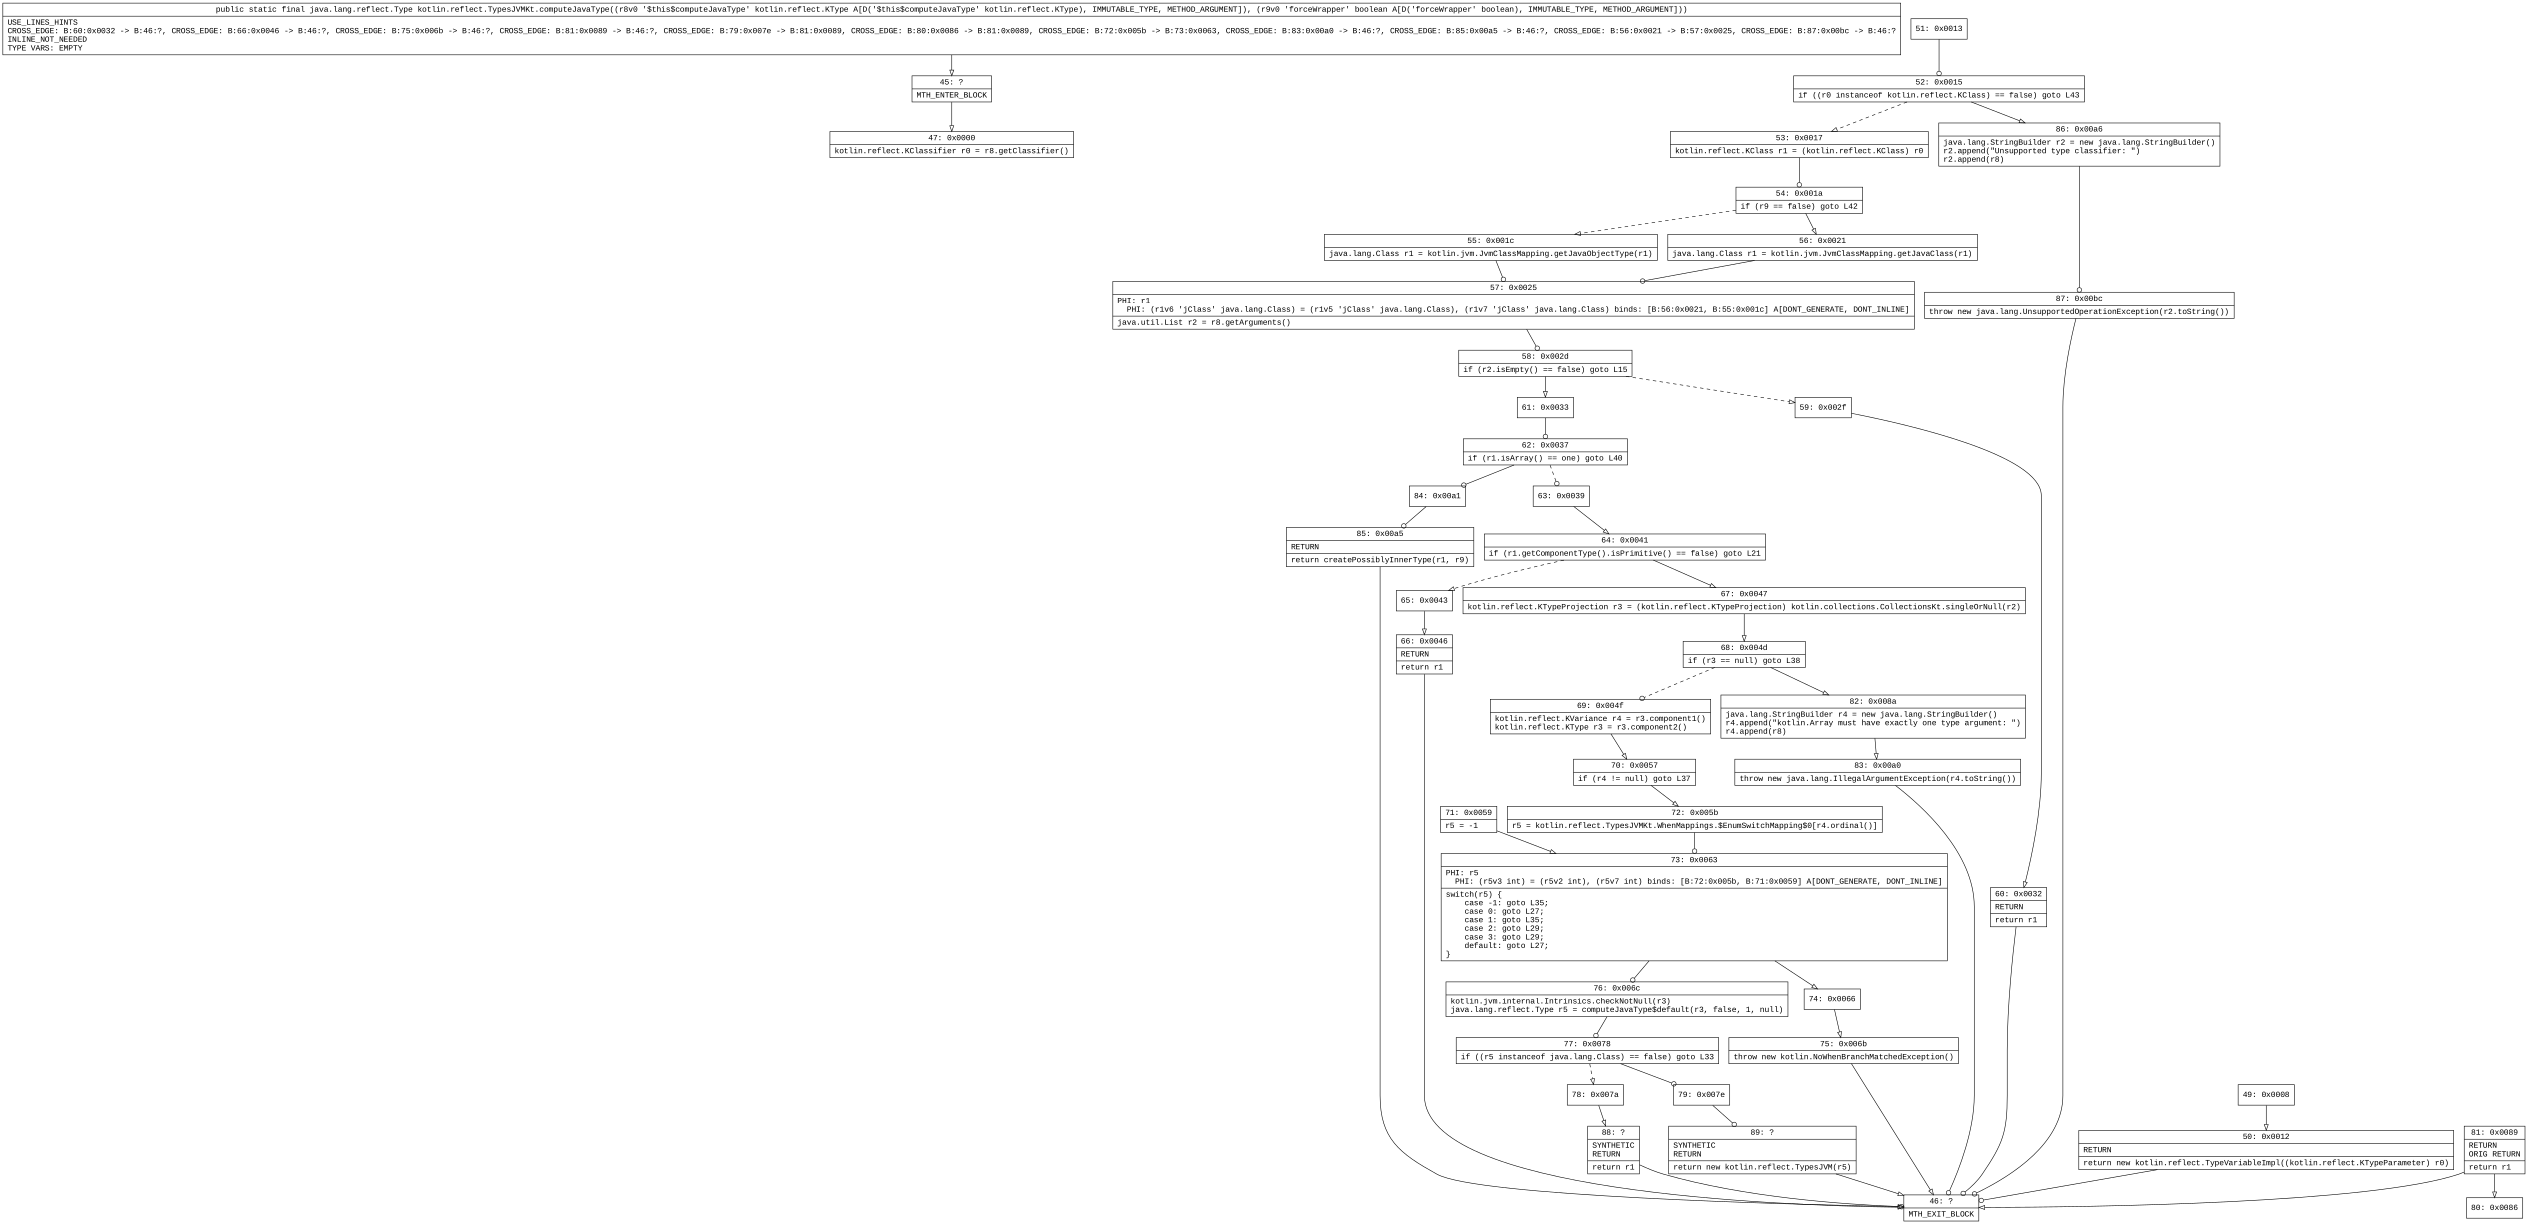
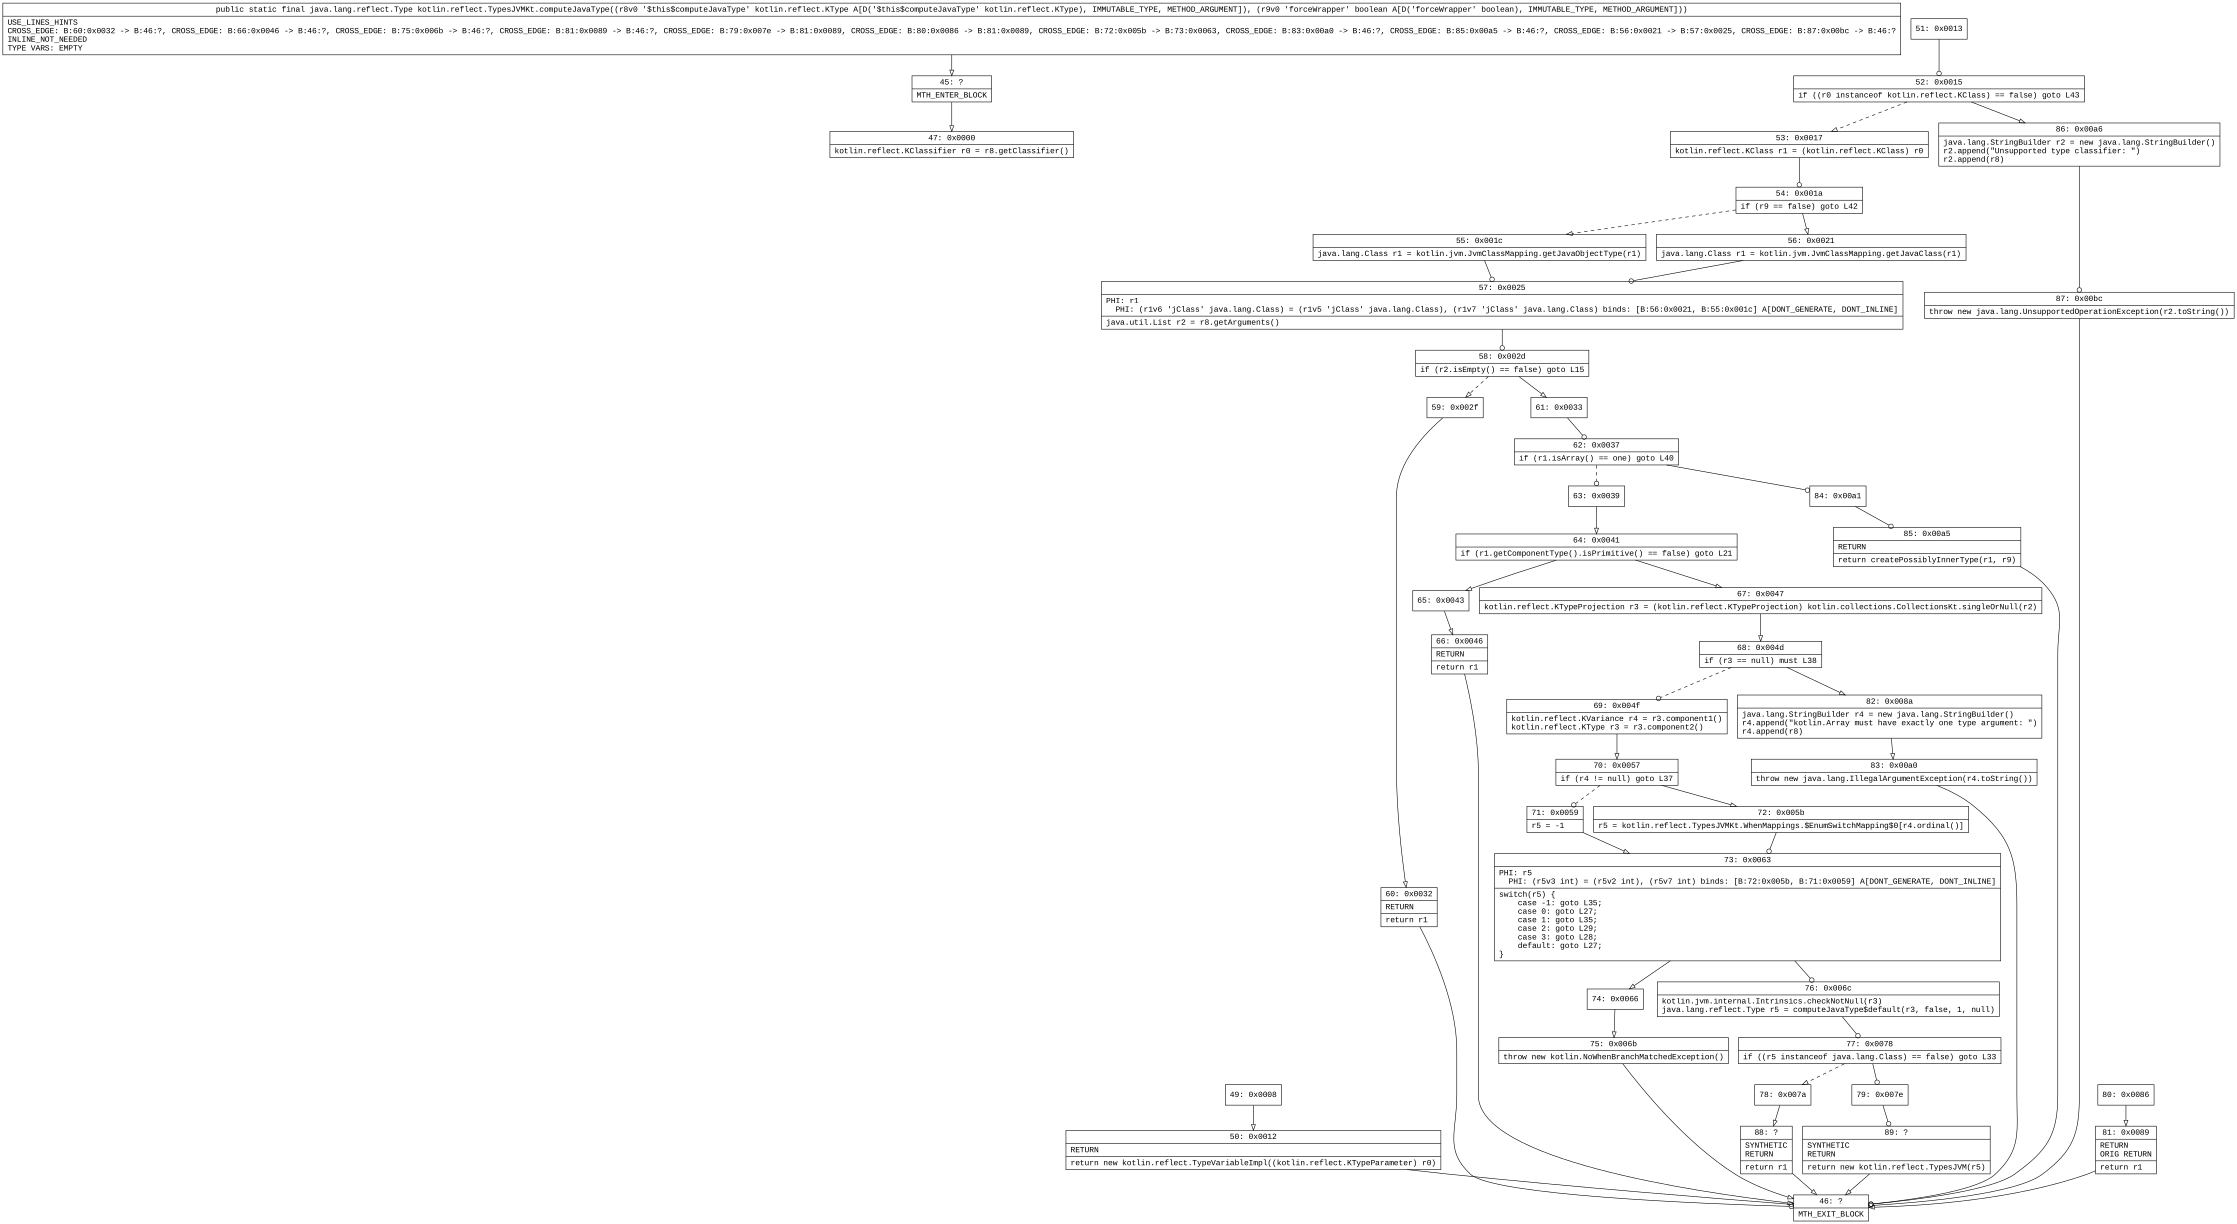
edge "64: 0x0041" -> "65: 0x0043": style dashed -> solid
node "68: 0x004d": text "if (r3 == null) goto L38" -> "if (r3 == null) must L38"
edge "70: 0x0057" -> "71: 0x0059": added
node "73: 0x0063": text "case 3: goto L29;" -> "case 3: goto L28;"
edge "81: 0x0089" -> "80: 0x0086": reversed
